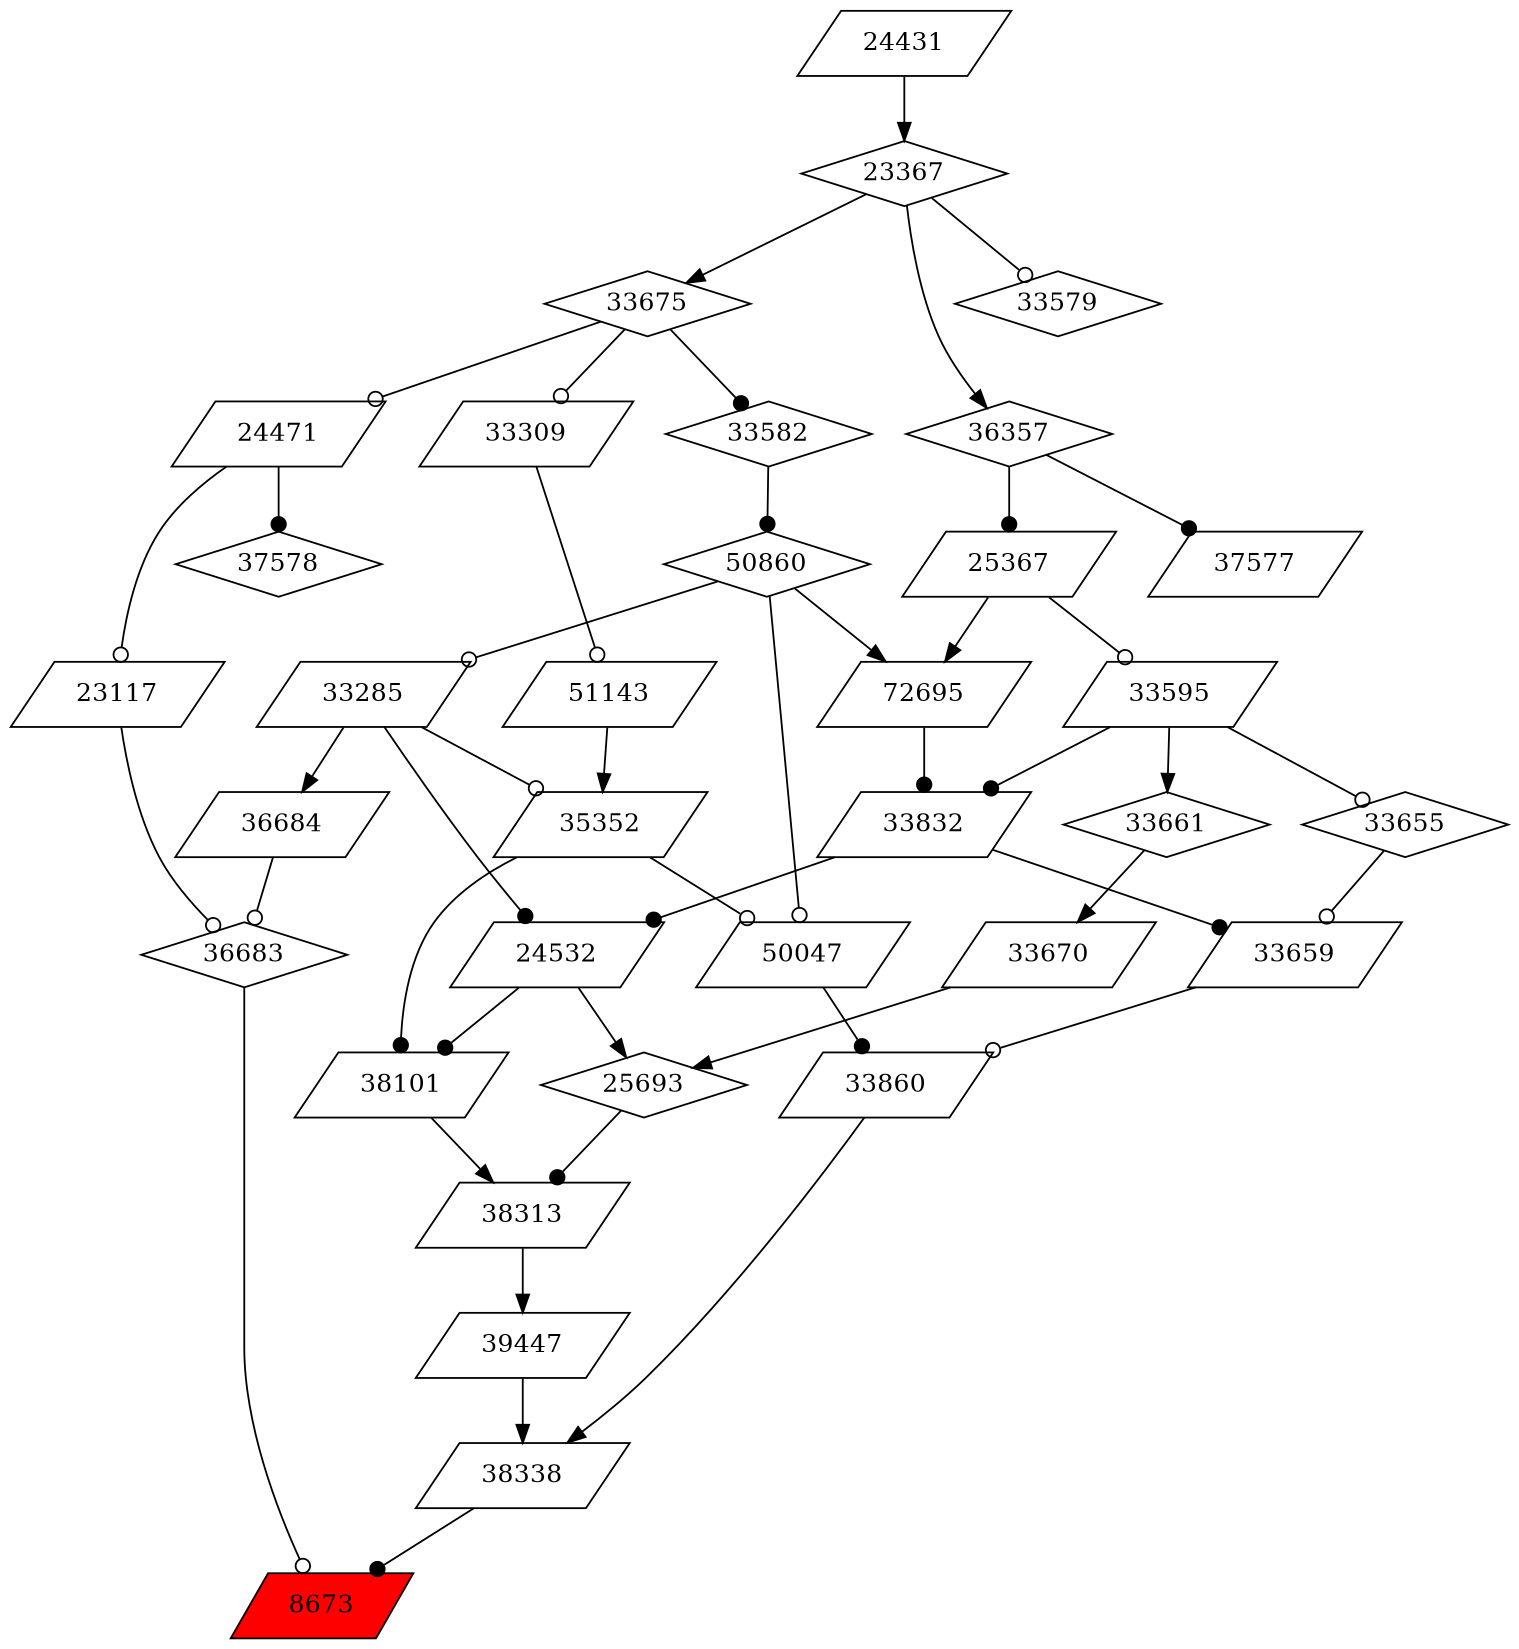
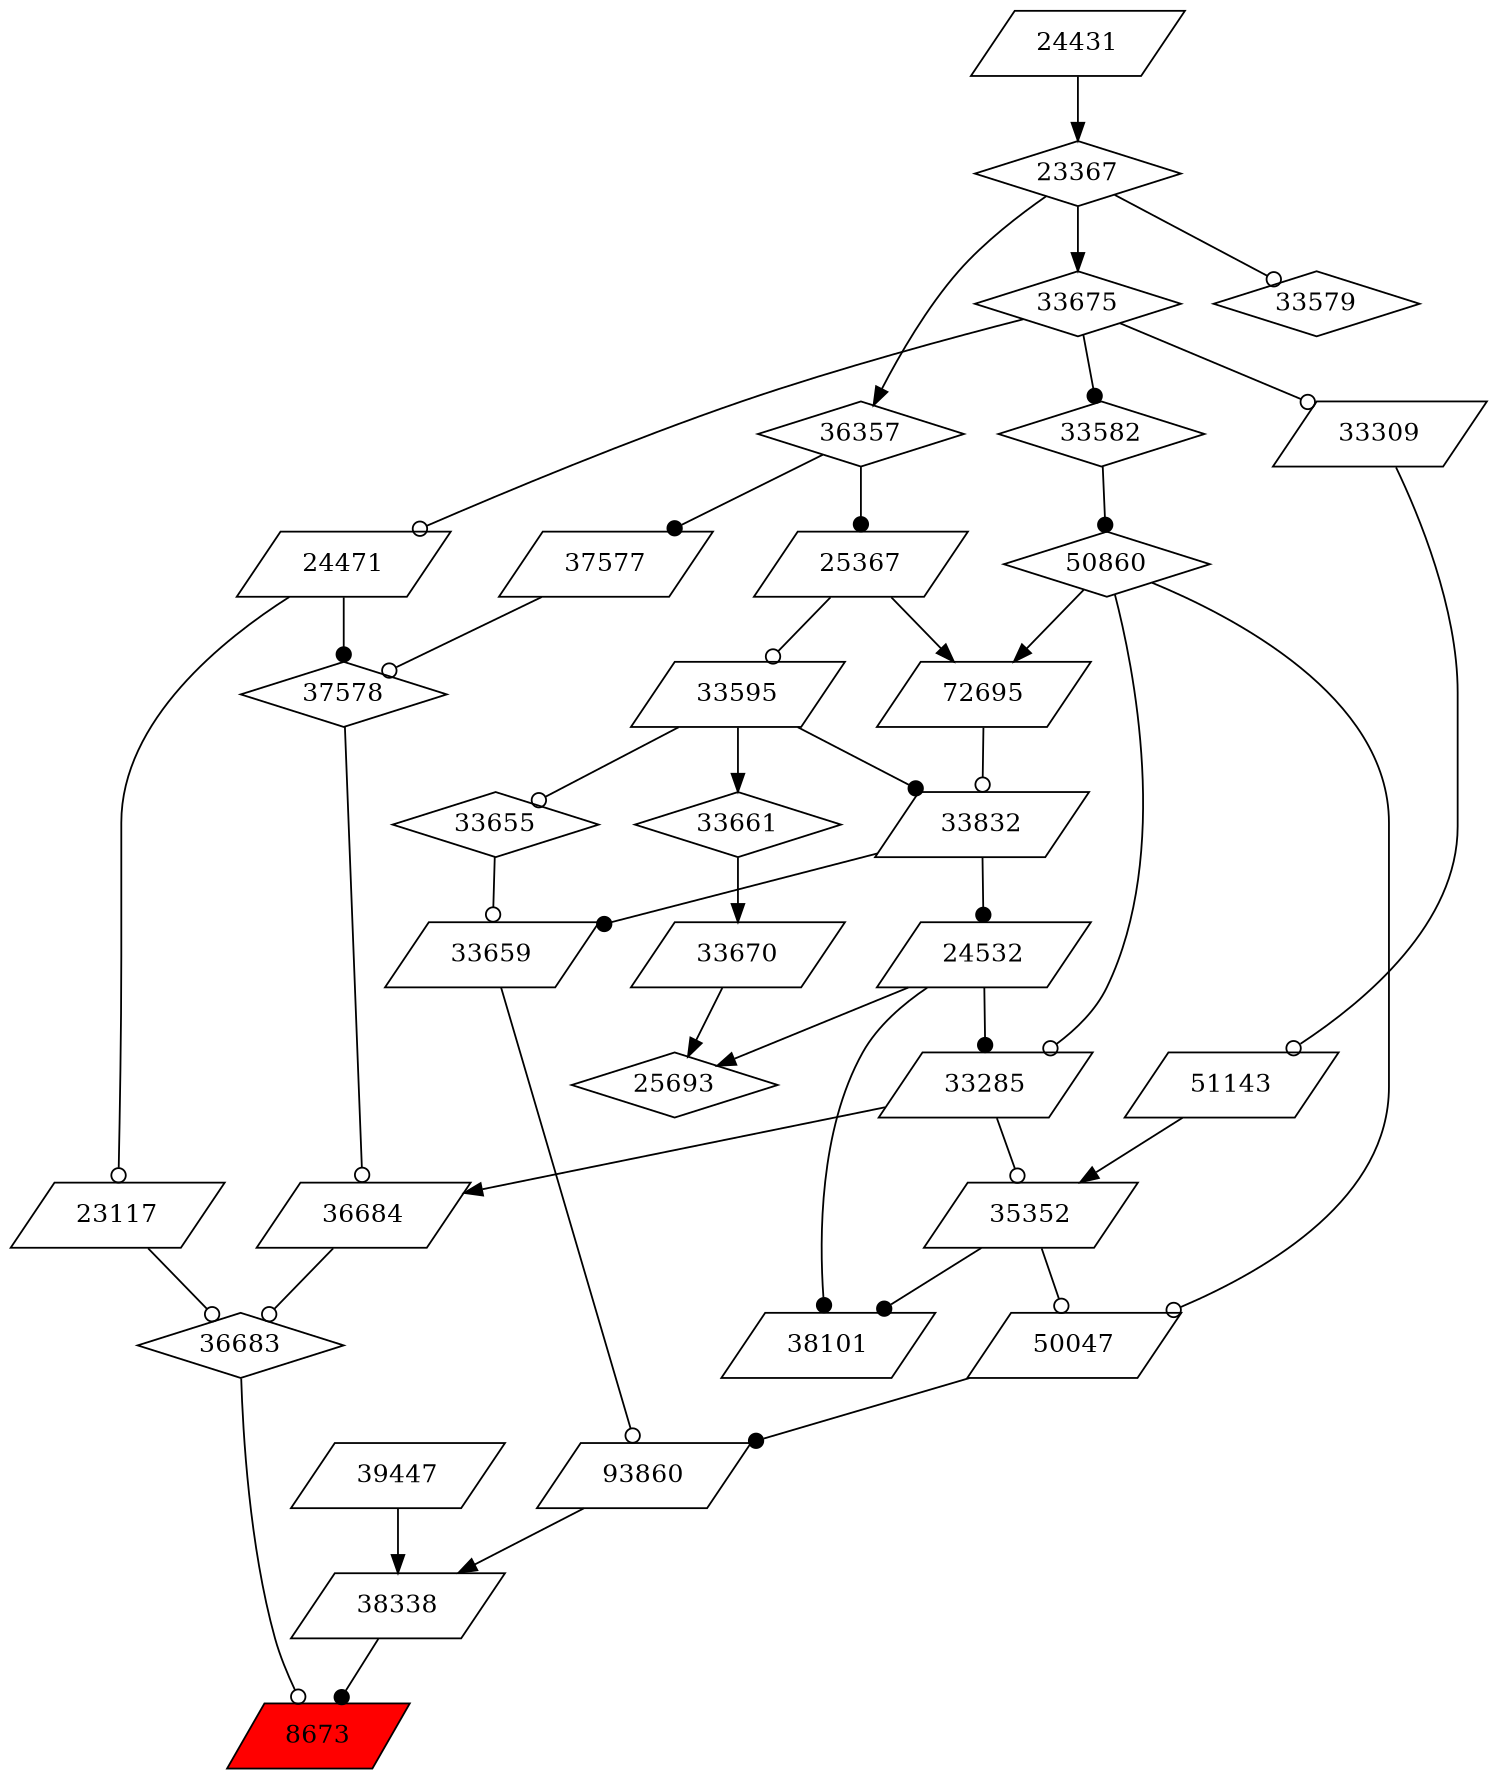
edge "37577" -> "37578": added
edge "72695" -> "33832": arrowhead dot -> odot
edge "33285" -> "24532": reversed
edge "37578" -> "36684": added
node "33860": label "33860" -> "93860"
node "38313": removed
